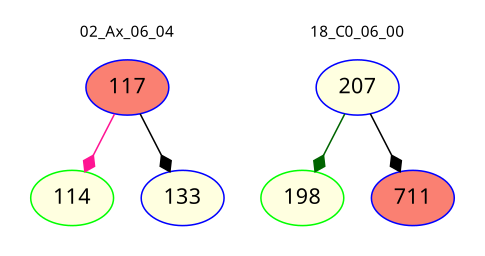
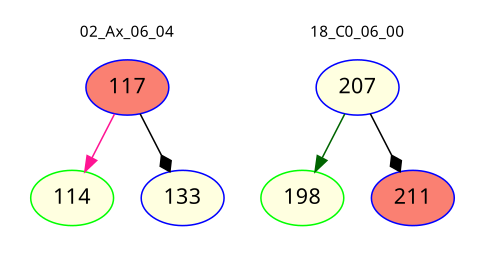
edge "117" -> "114": arrowhead diamond -> normal
edge "207" -> "198": arrowhead diamond -> normal
node "711": label "711" -> "211"
